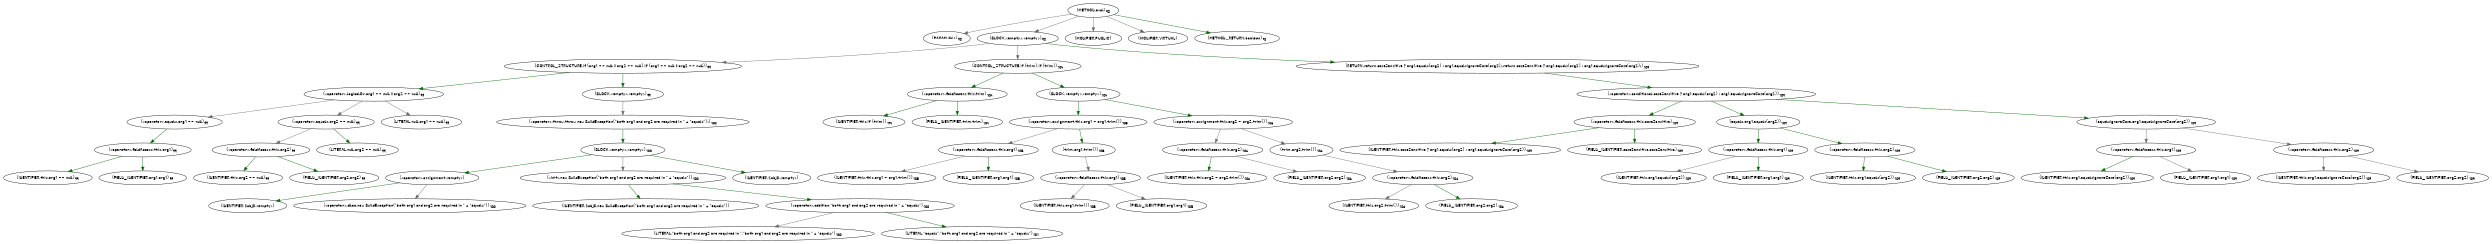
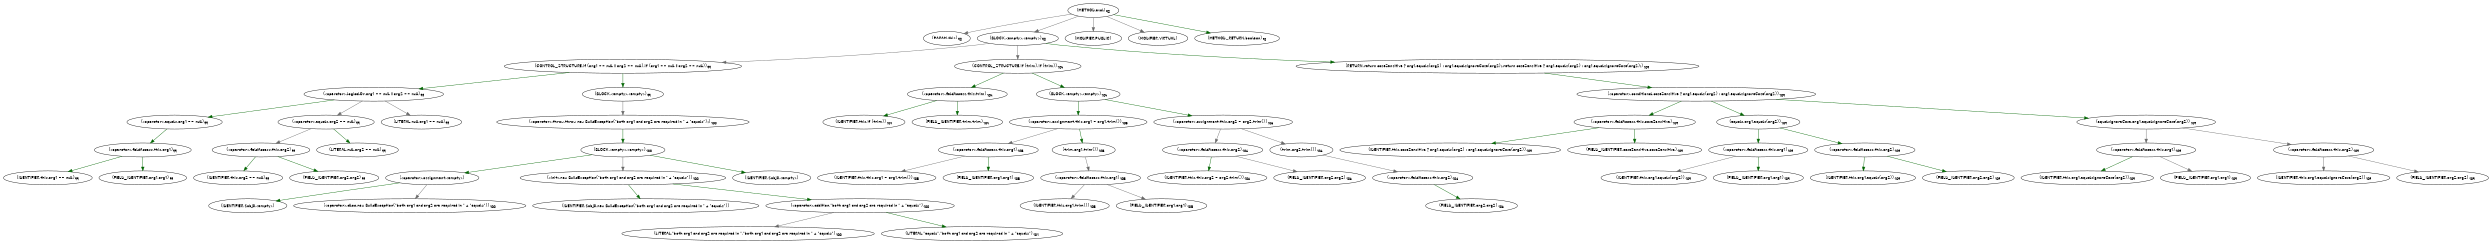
edge "(<operator>.logicalOr,arg1 == null || arg2 == null)" -> "(<operator>.equals,arg1 == null)": color gray40 -> darkgreen
node "(IDENTIFIER,this,if (trim))": text "194" -> "104"
node "(IDENTIFIER,this,arg2.trim())": removed
